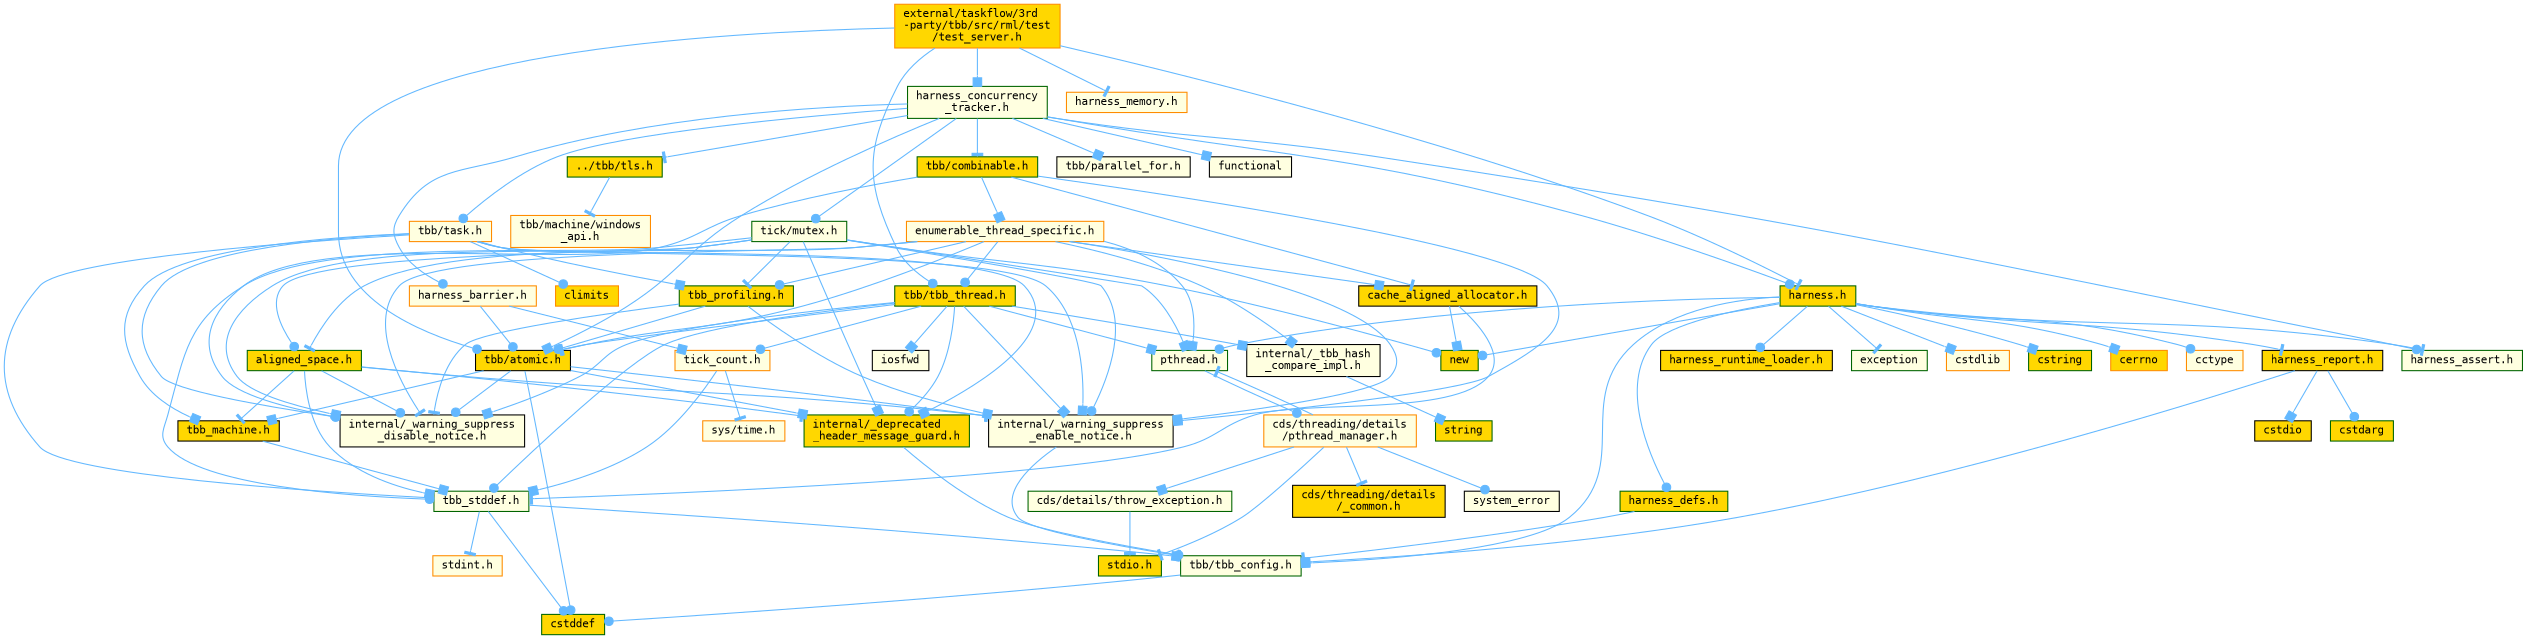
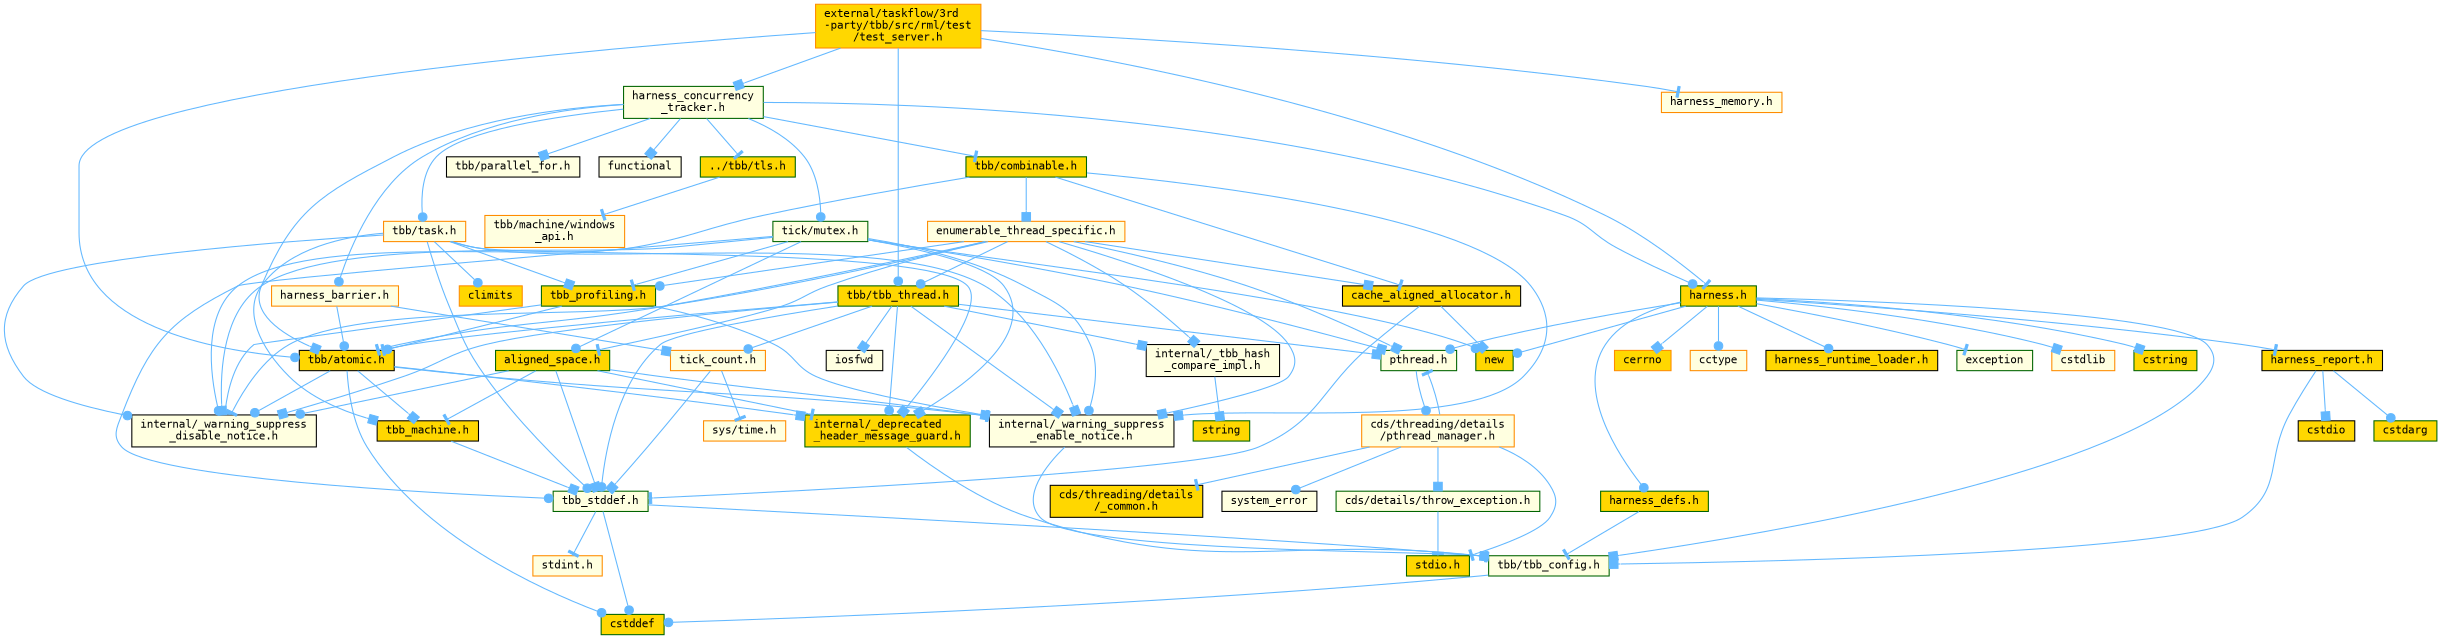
node "harness_assert.h": removed
